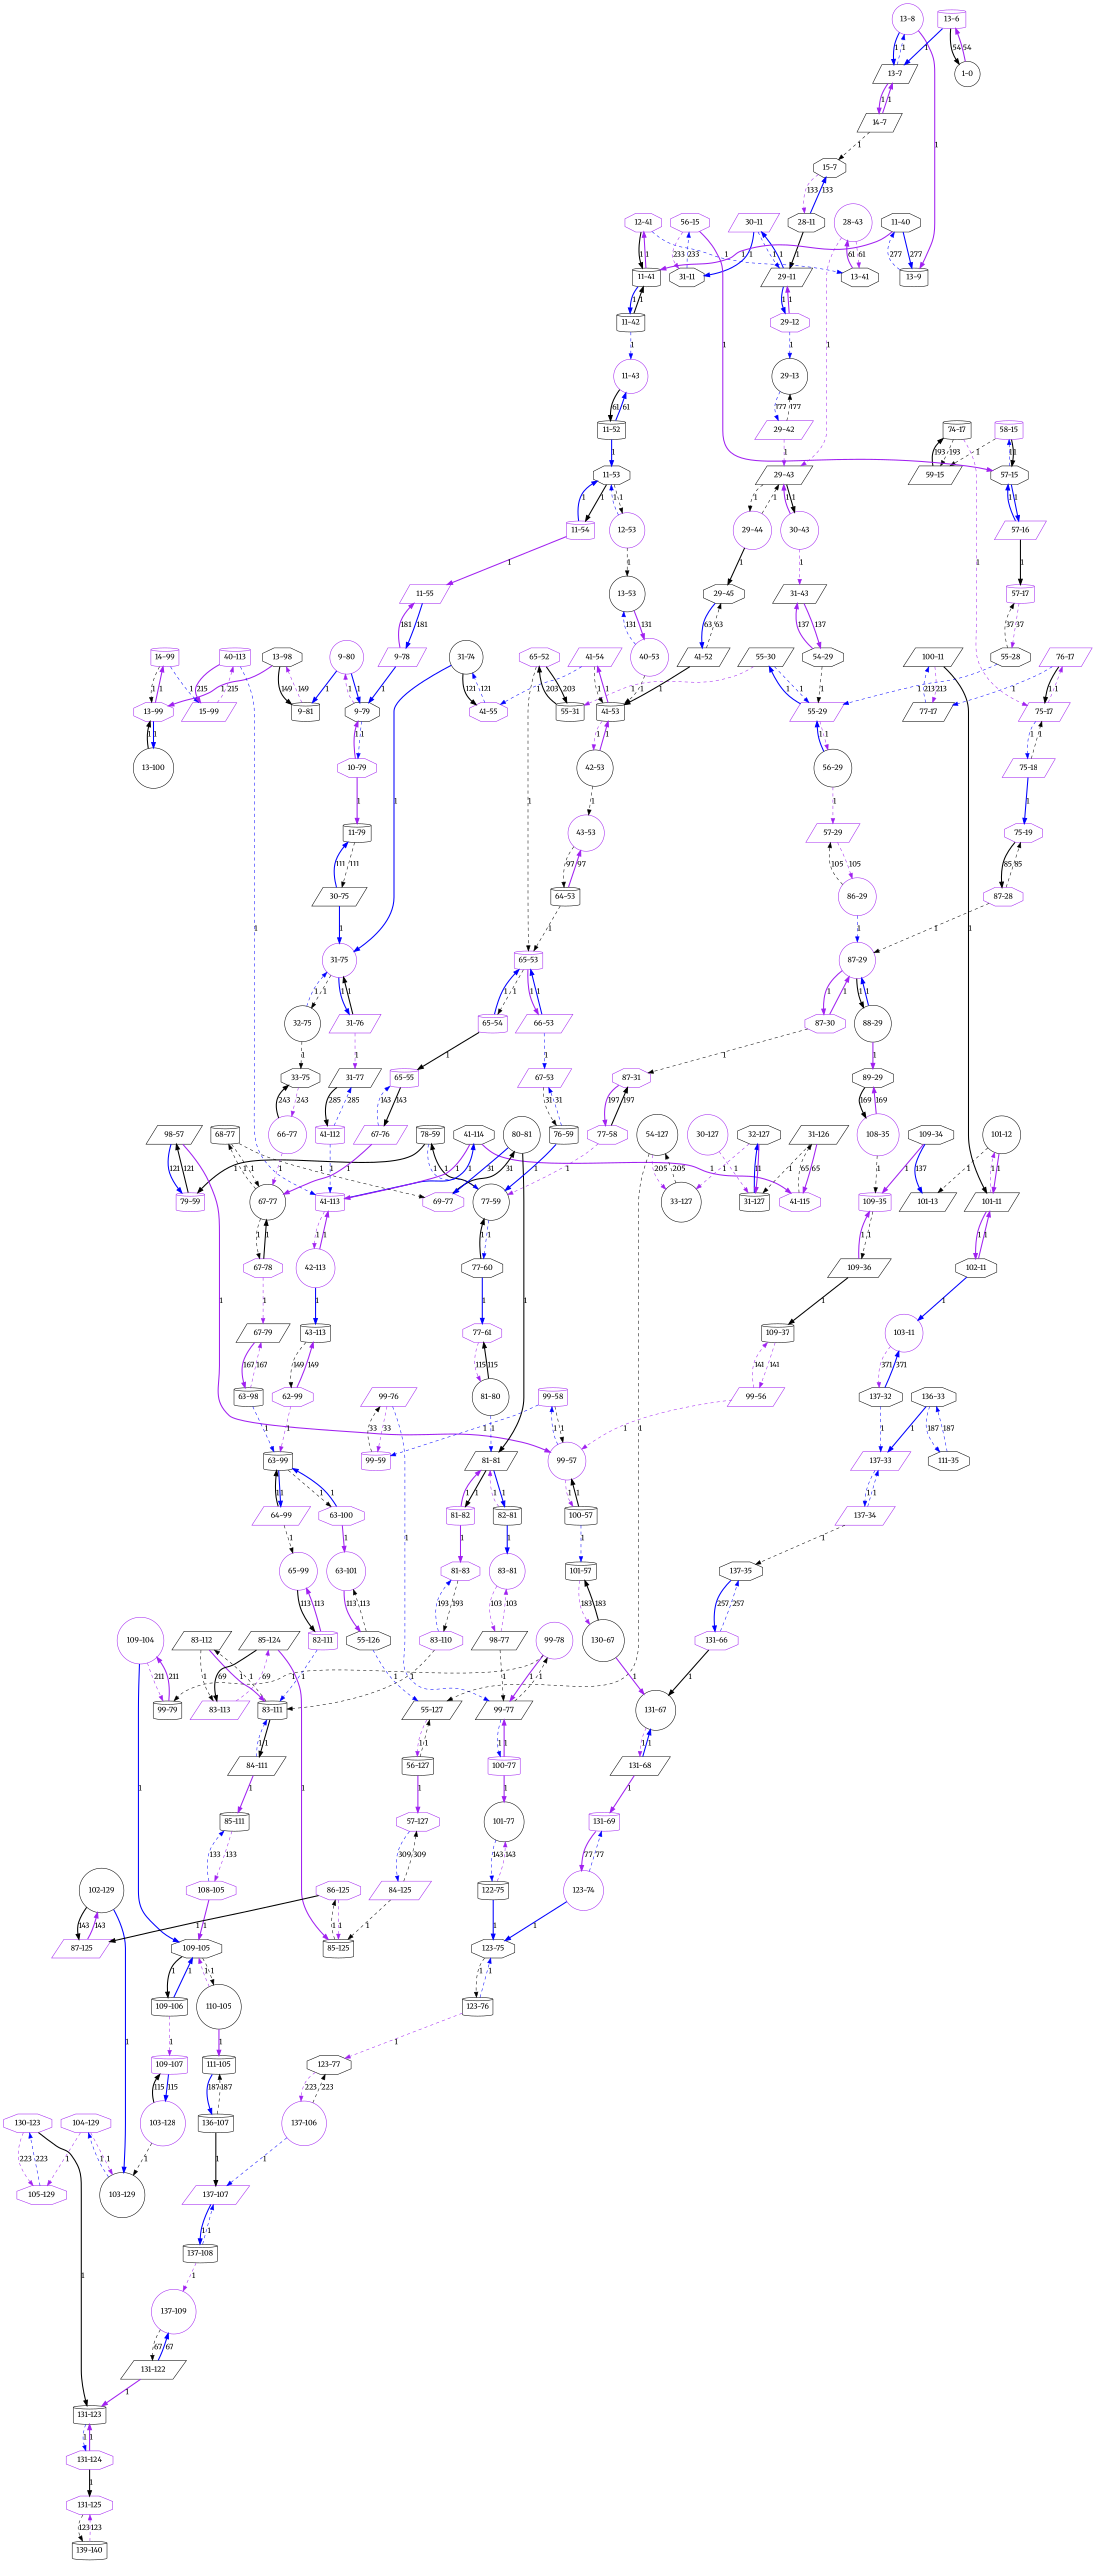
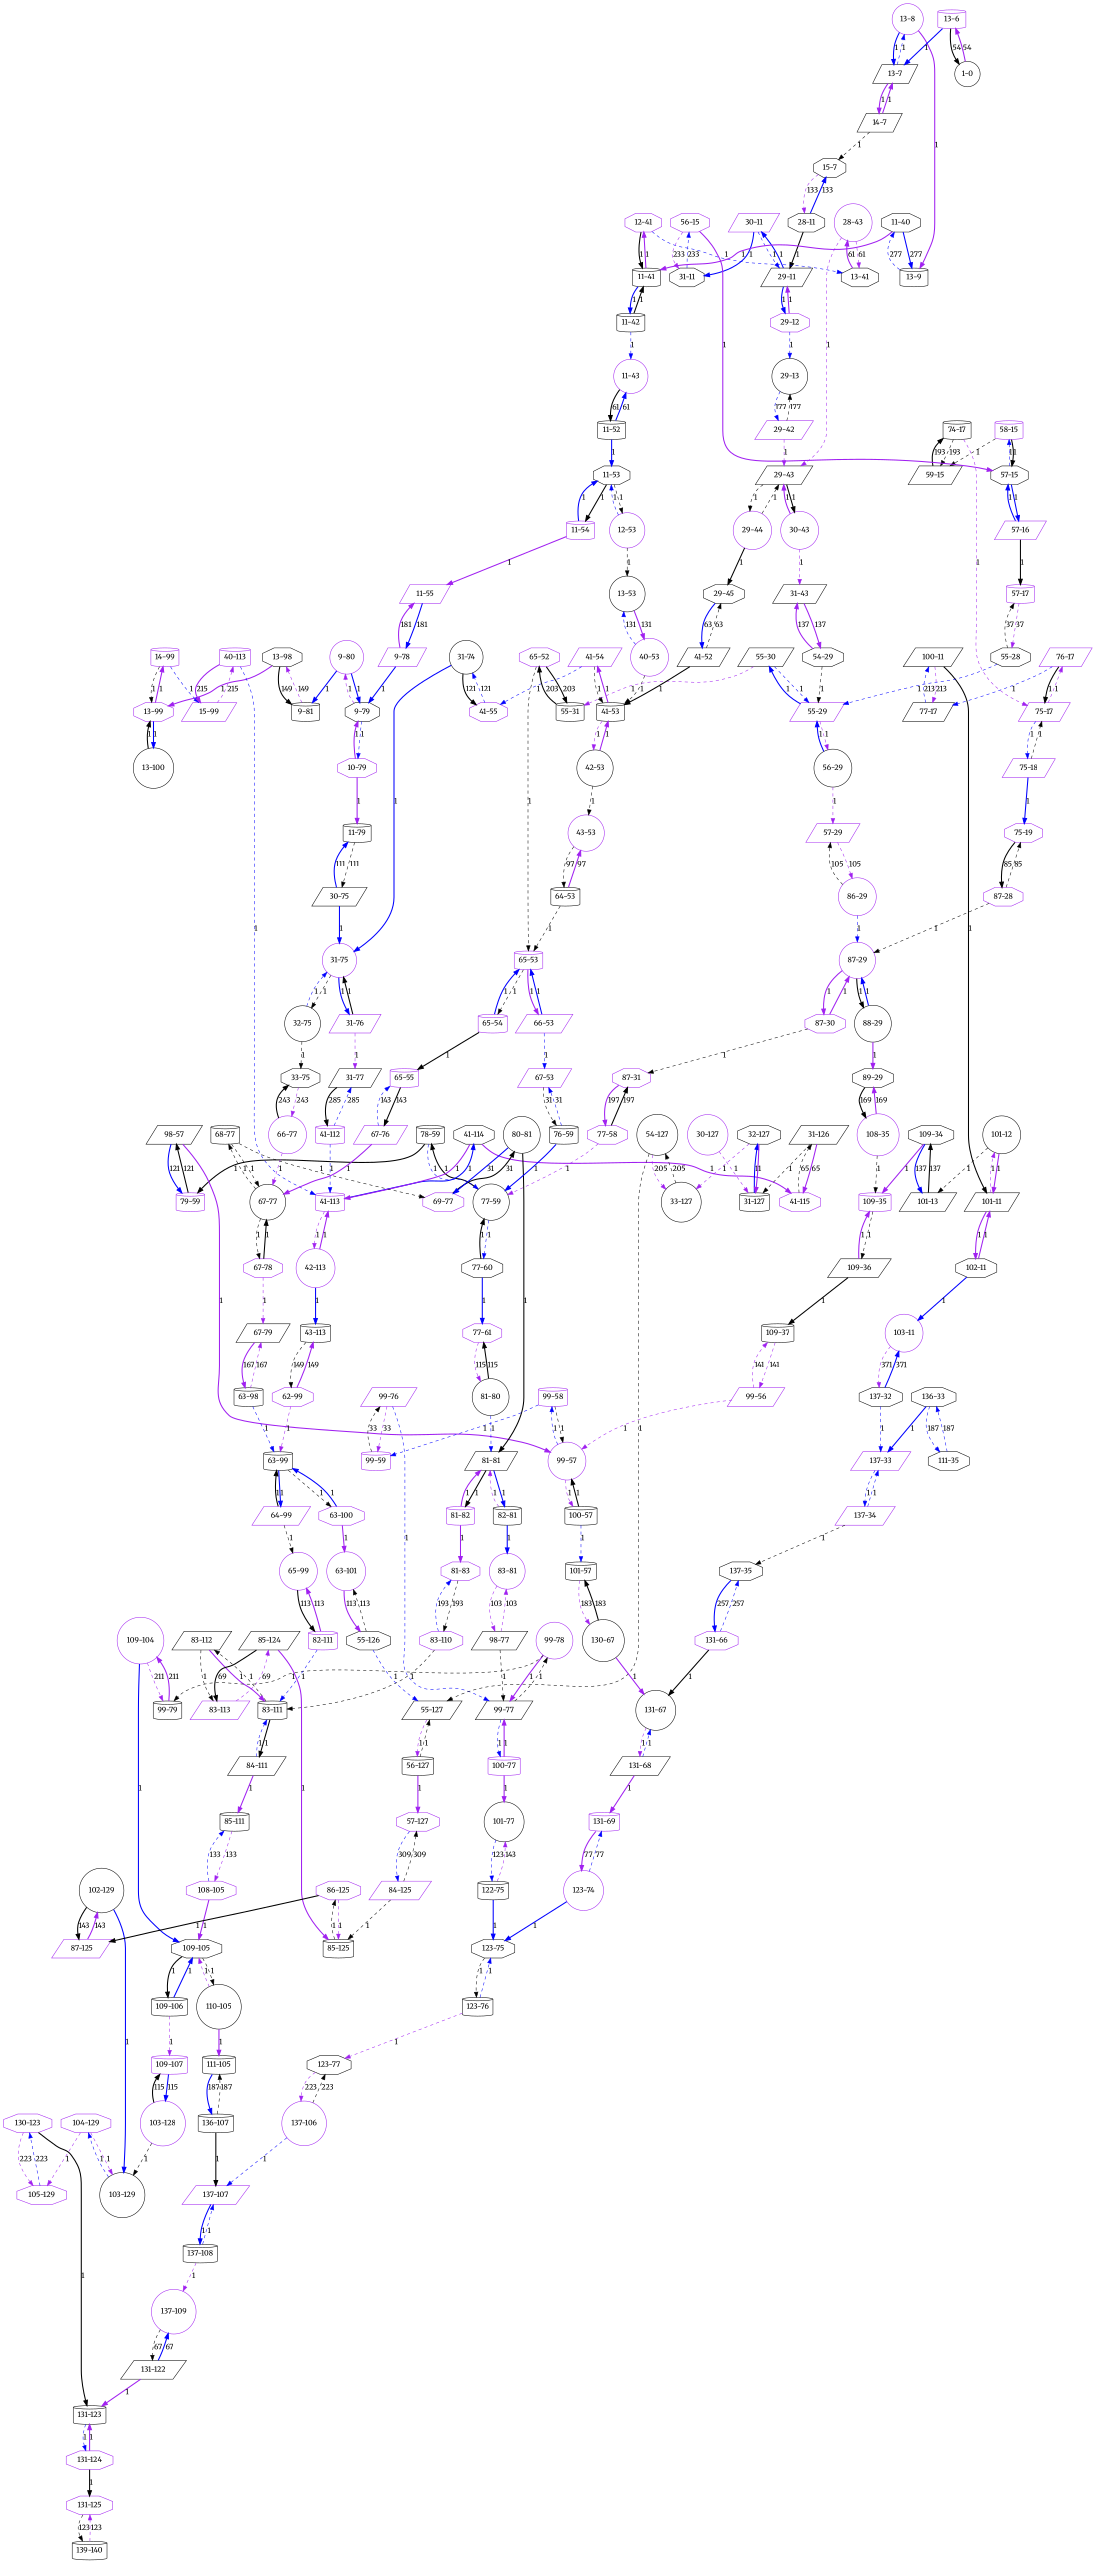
edge "101-13" -> "109-34": added, label "137"
edge "131-68" -> "131-67": style bold -> dashed
edge "101-77" -> "122-75": label "143" -> "123"
